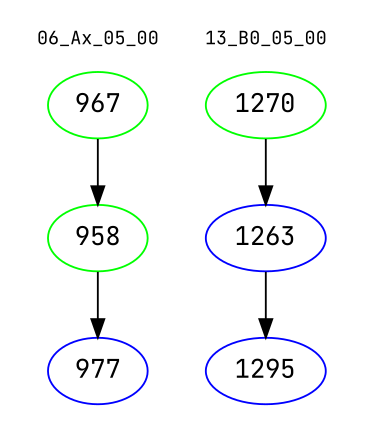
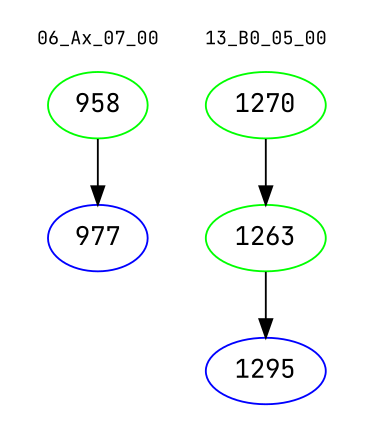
cluster "06_Ax_05_00": label "06_Ax_05_00" -> "06_Ax_07_00"
node "967": removed
node "1263": color blue -> green
